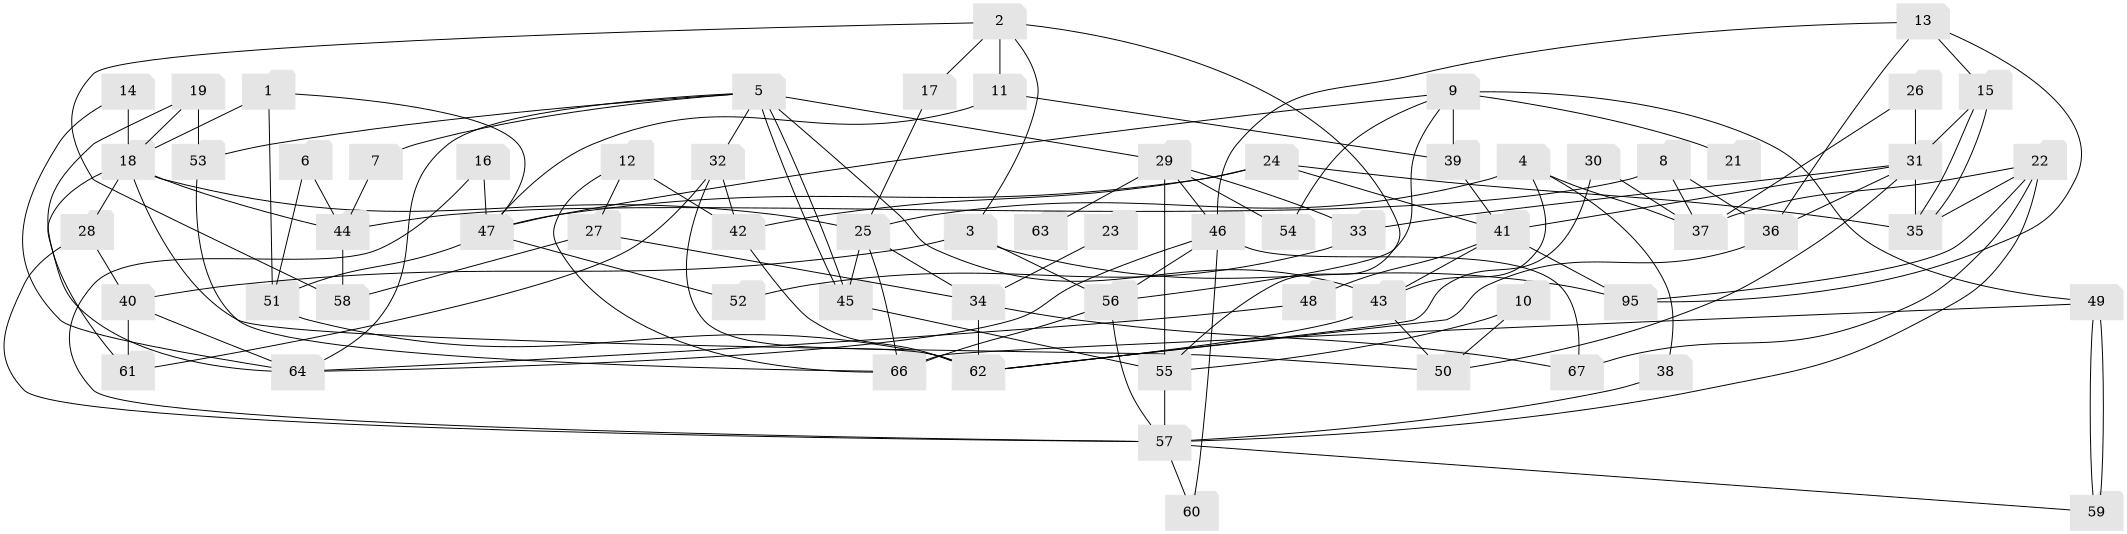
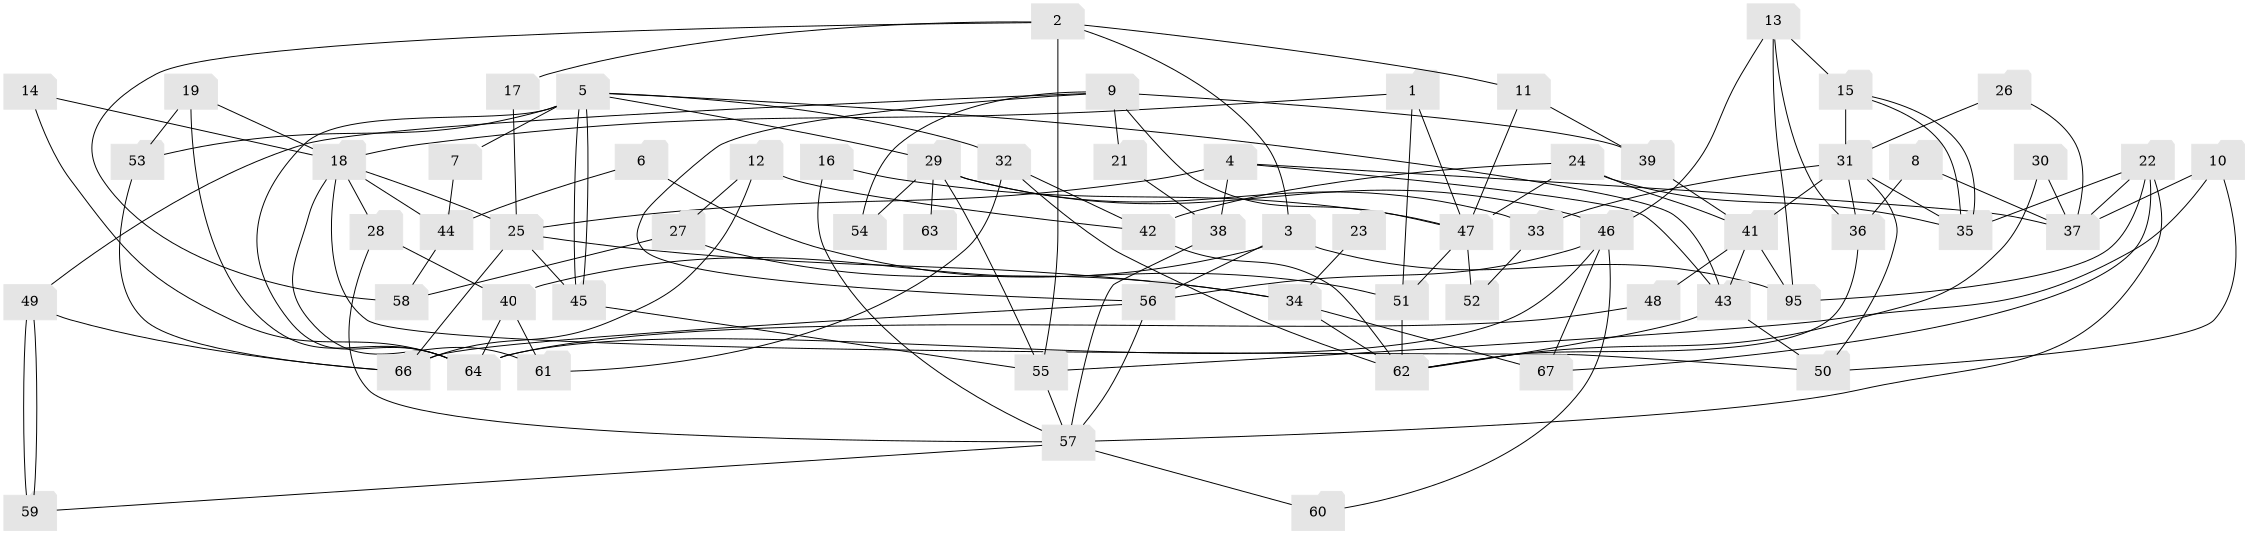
edge "21" -- "38": added
edge "10" -- "37": added
edge "8" -- "44": removed
